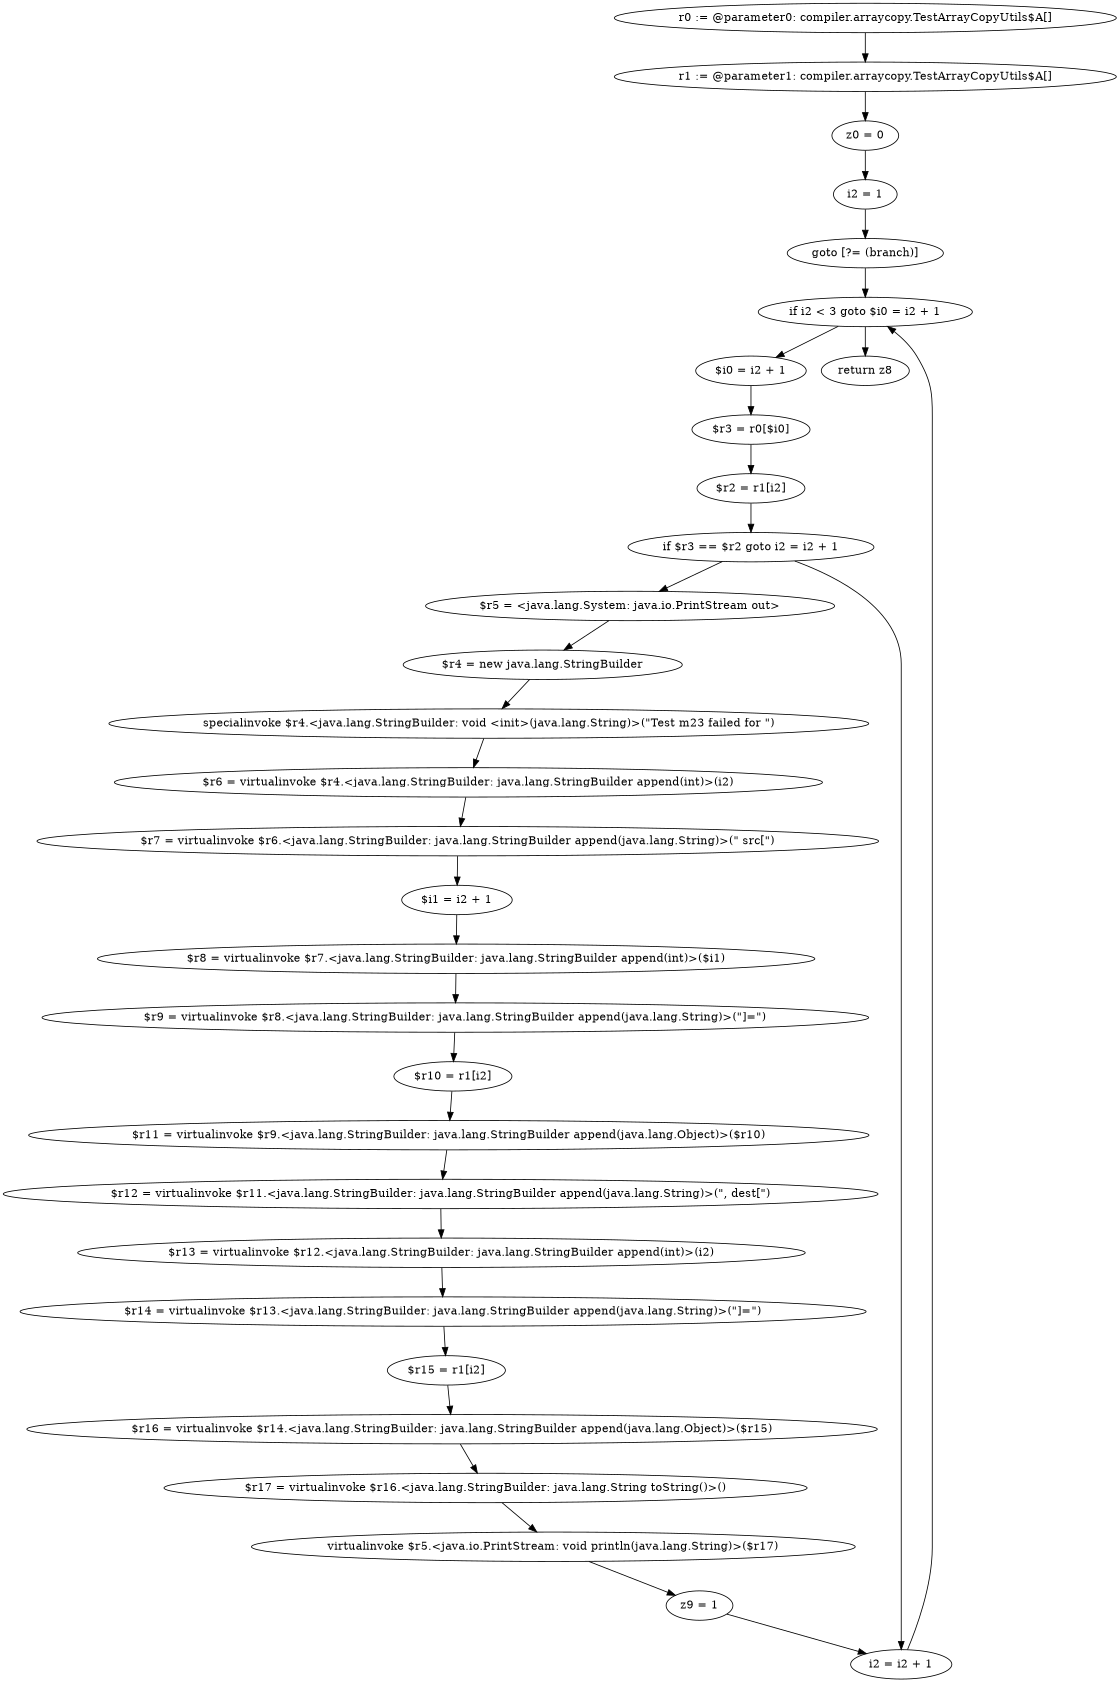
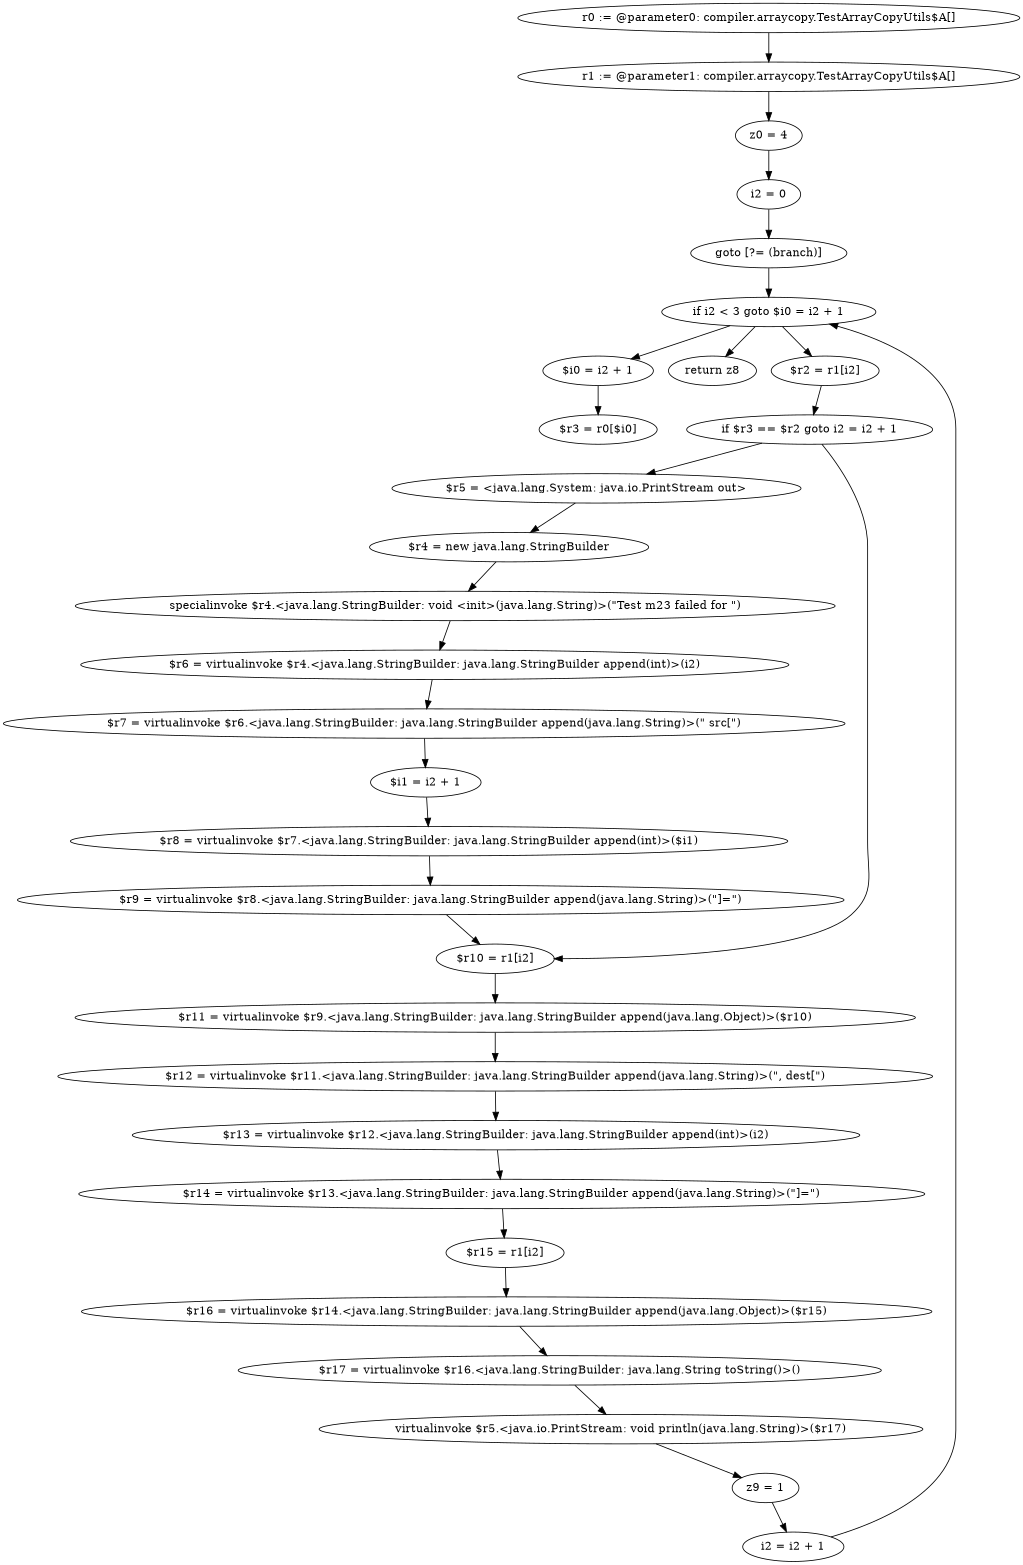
node "z0 = 0": label "z0 = 0" -> "z0 = 4"
node "i2 = 1": label "i2 = 1" -> "i2 = 0"
edge "$r3 = r0[$i0]" -> "$r2 = r1[i2]": now "if i2 < 3 goto $i0 = i2 + 1" -> "$r2 = r1[i2]"
edge "if $r3 == $r2 goto i2 = i2 + 1" -> "i2 = i2 + 1": now "if $r3 == $r2 goto i2 = i2 + 1" -> "$r10 = r1[i2]"
